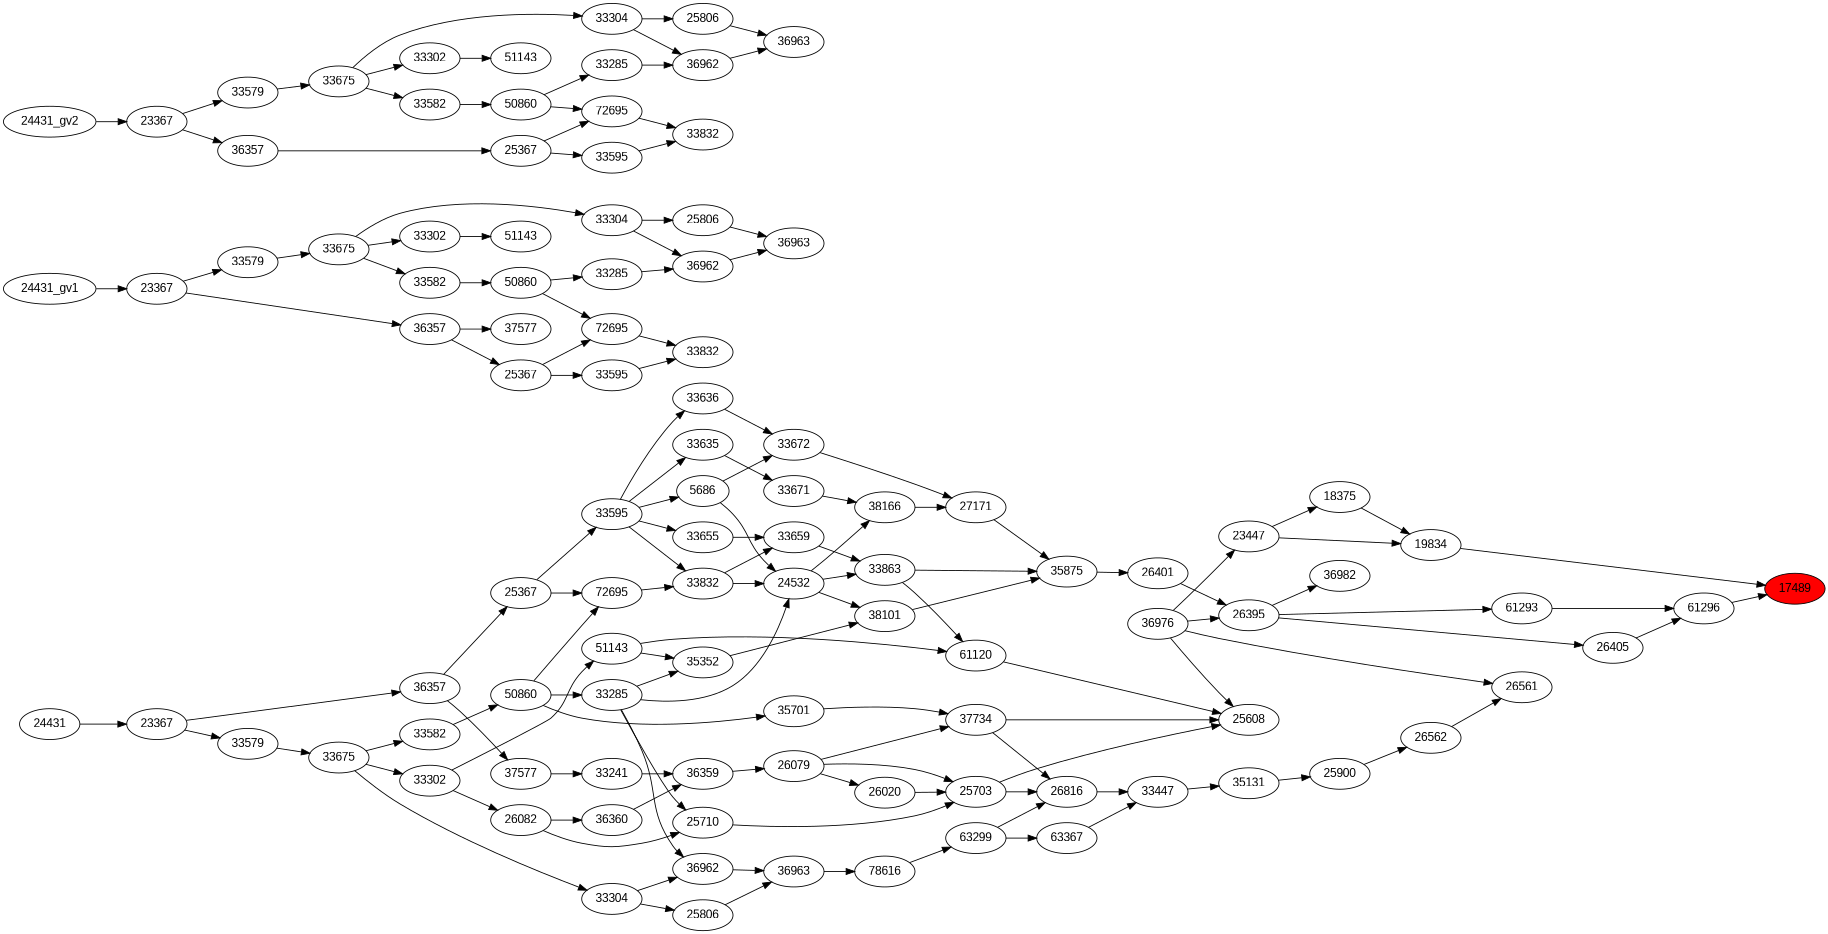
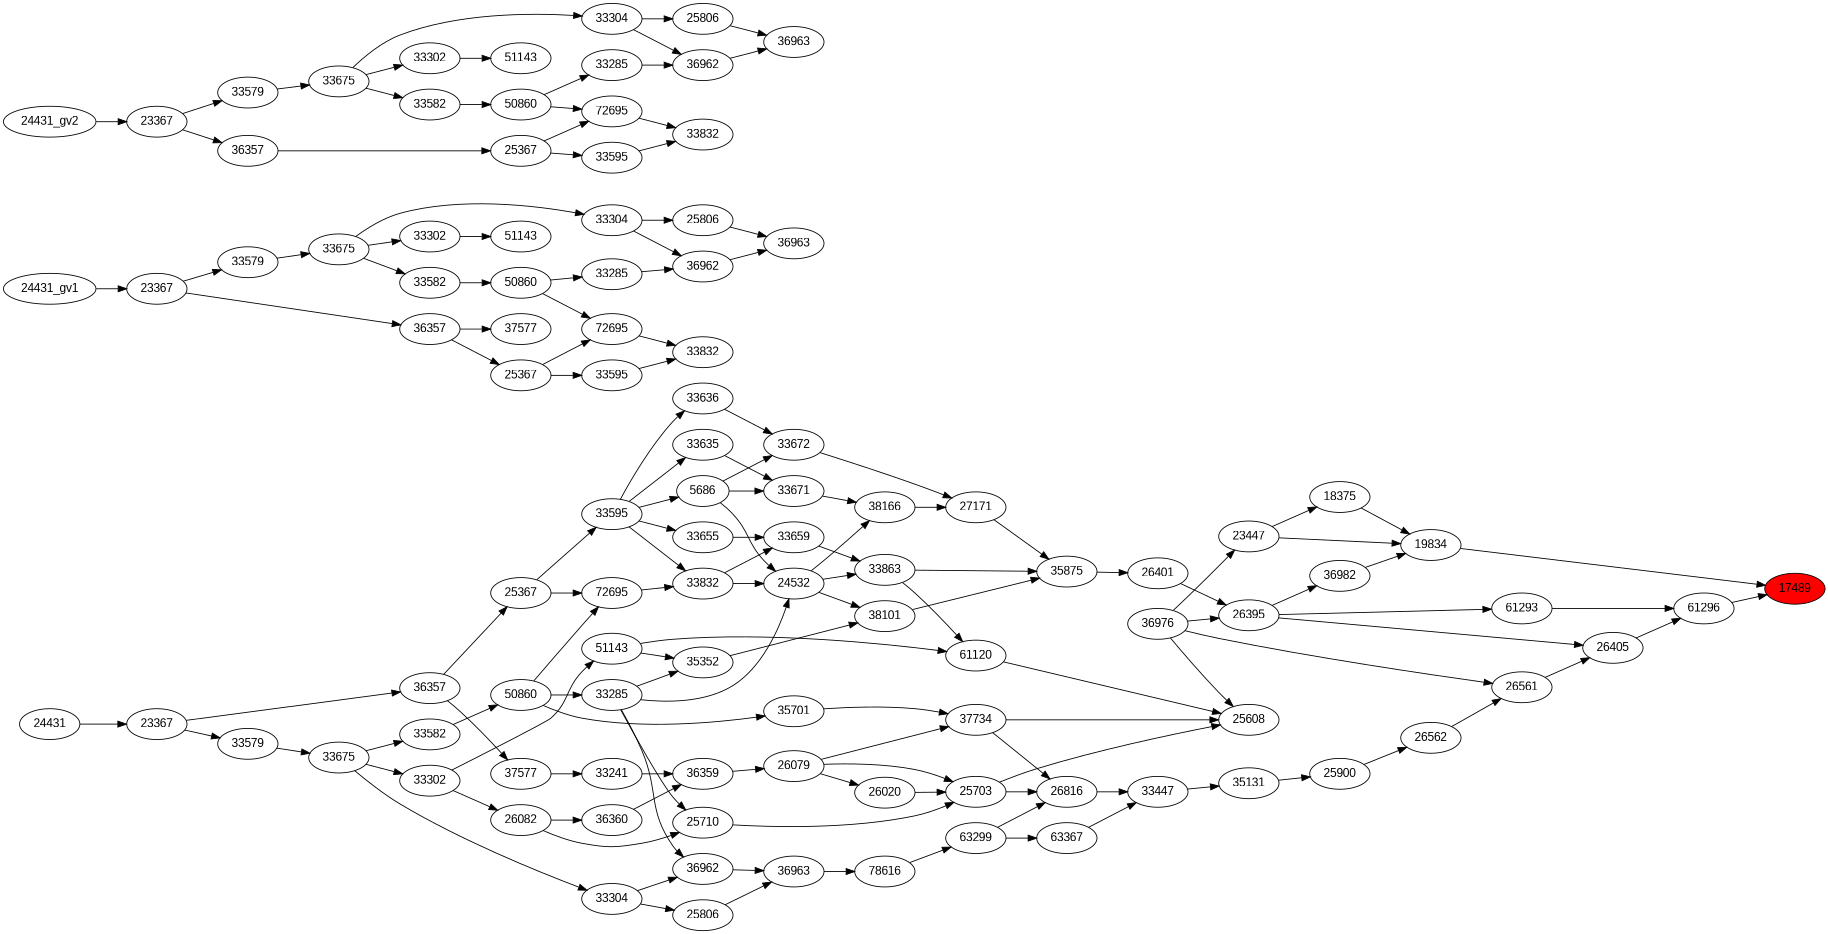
edge "5686" -> "33671": added
edge "36982" -> "19834": added
edge "26561" -> "26405": added
